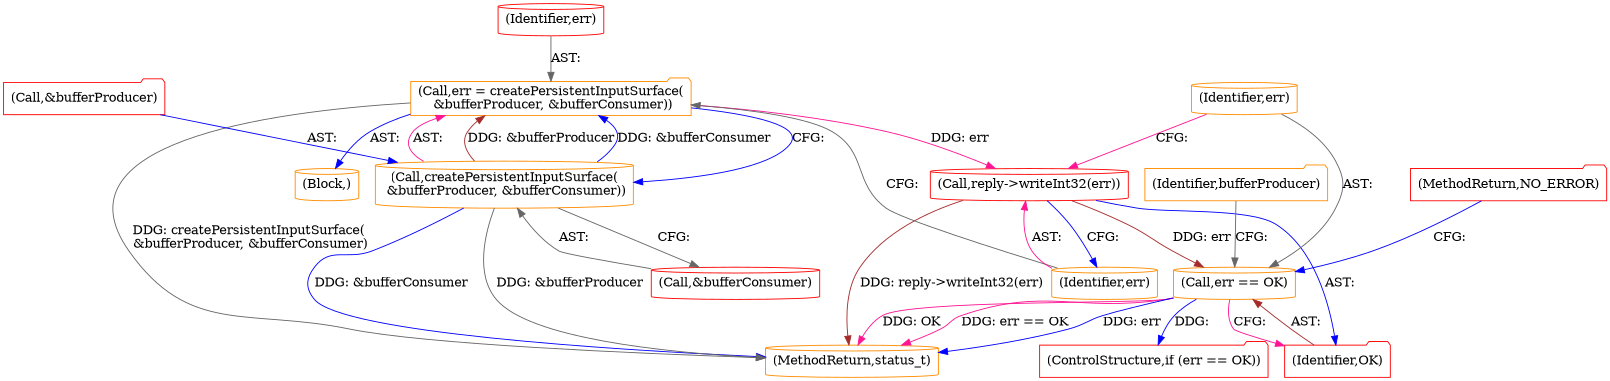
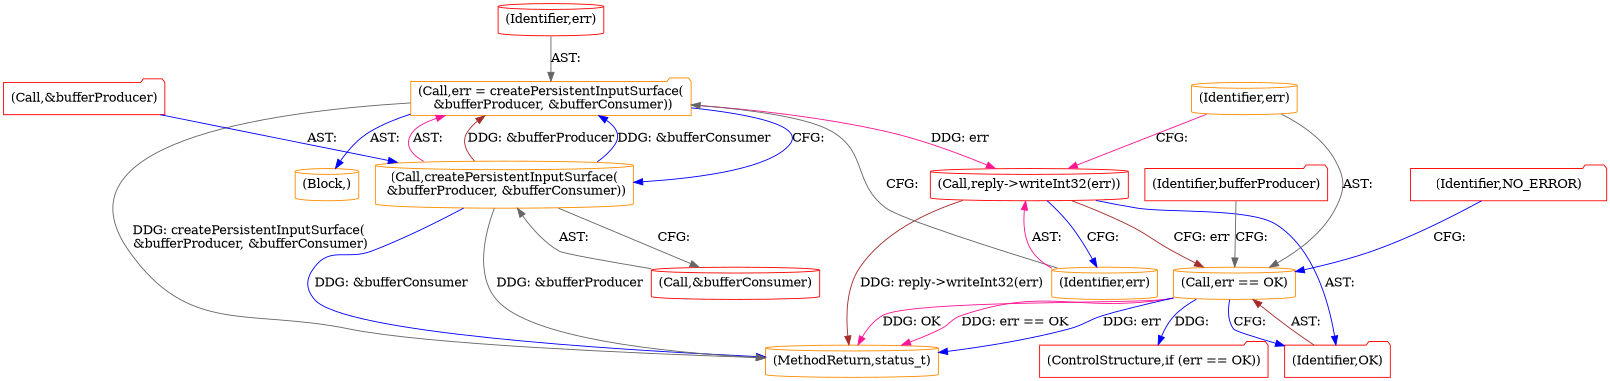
node "(Identifier,bufferProducer)": color darkorange -> red
node "(MethodReturn,NO_ERROR)": label "(MethodReturn,NO_ERROR)" -> "(Identifier,NO_ERROR)"
edge "(Call,reply->writeInt32(err))" -> "(Call,err == OK)": label "DDG: err" -> "CFG: err"
edge "(Call,err == OK)" -> "(Identifier,OK)": color deeppink -> blue
